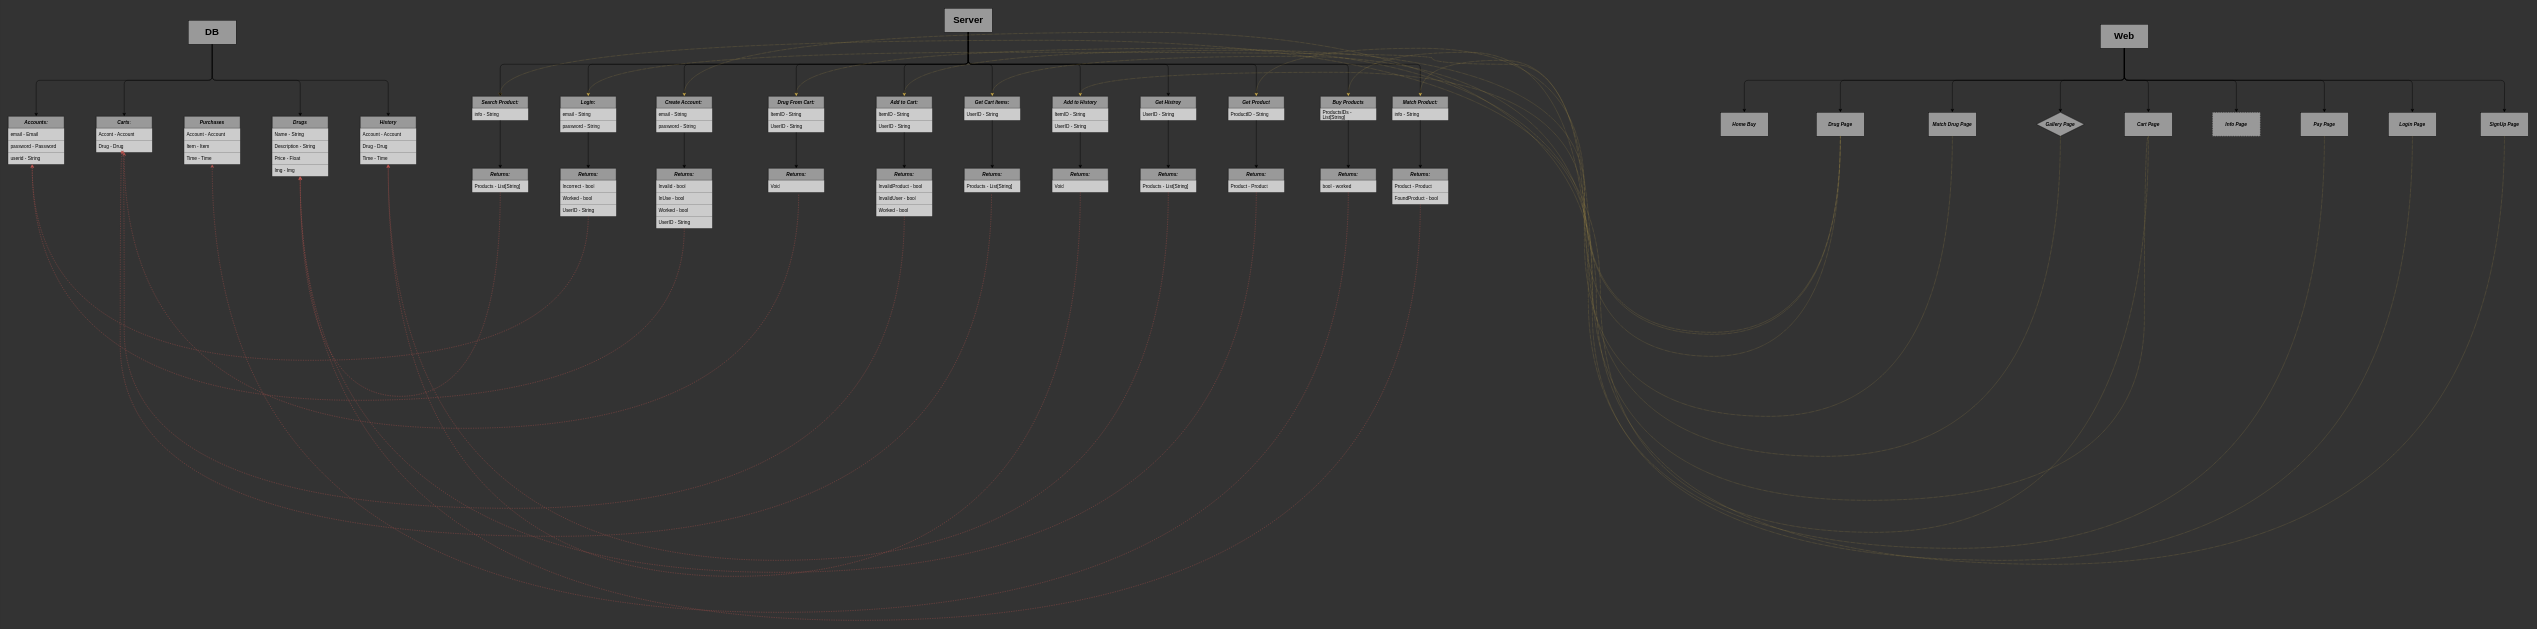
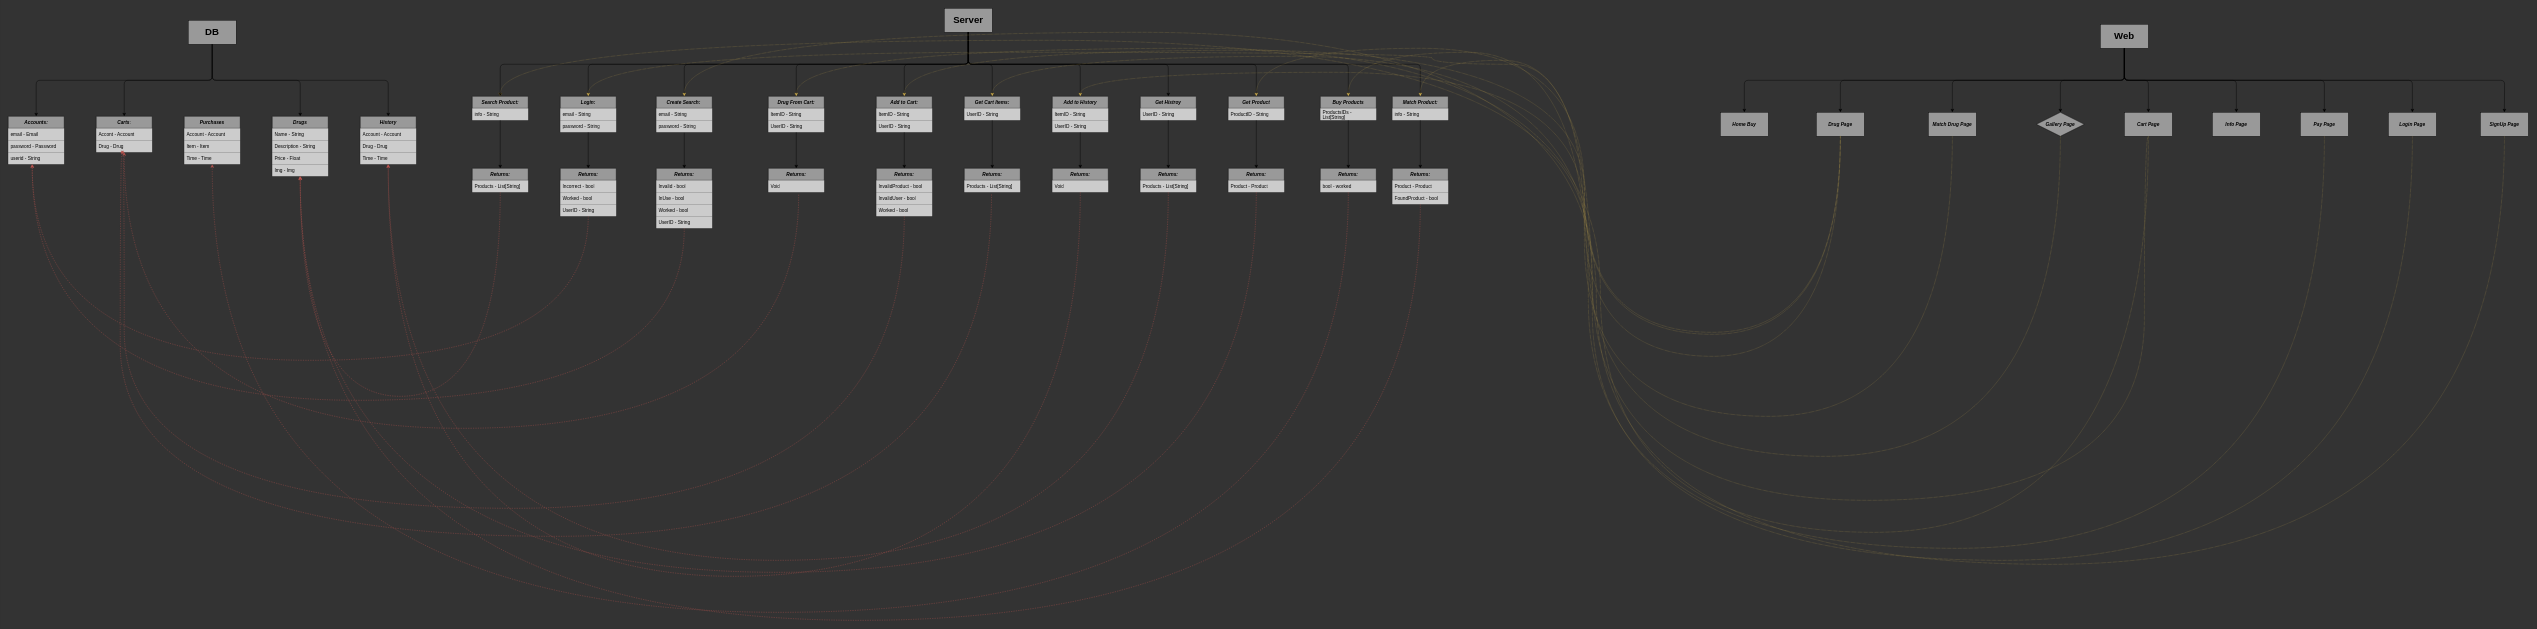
node "Create Account:": label "Create Account:" -> "Create Search:"
node "Info Page": style dashed -> solid
